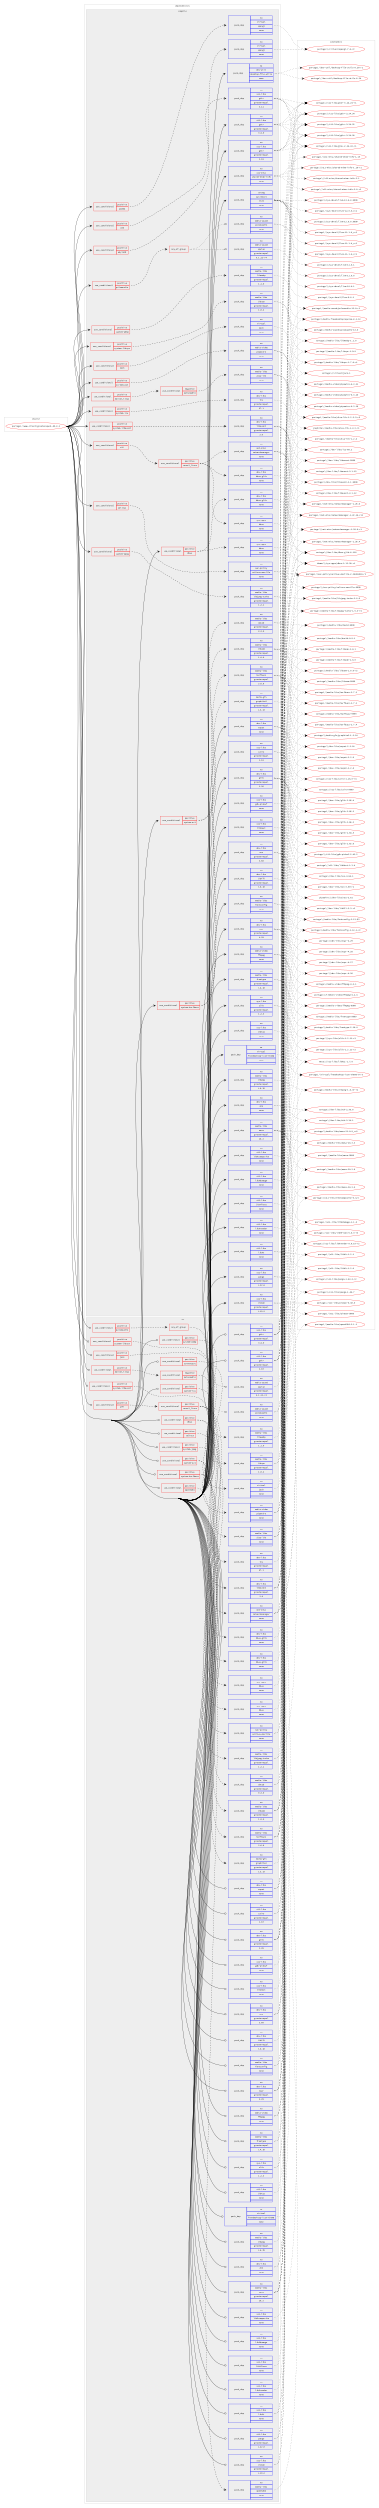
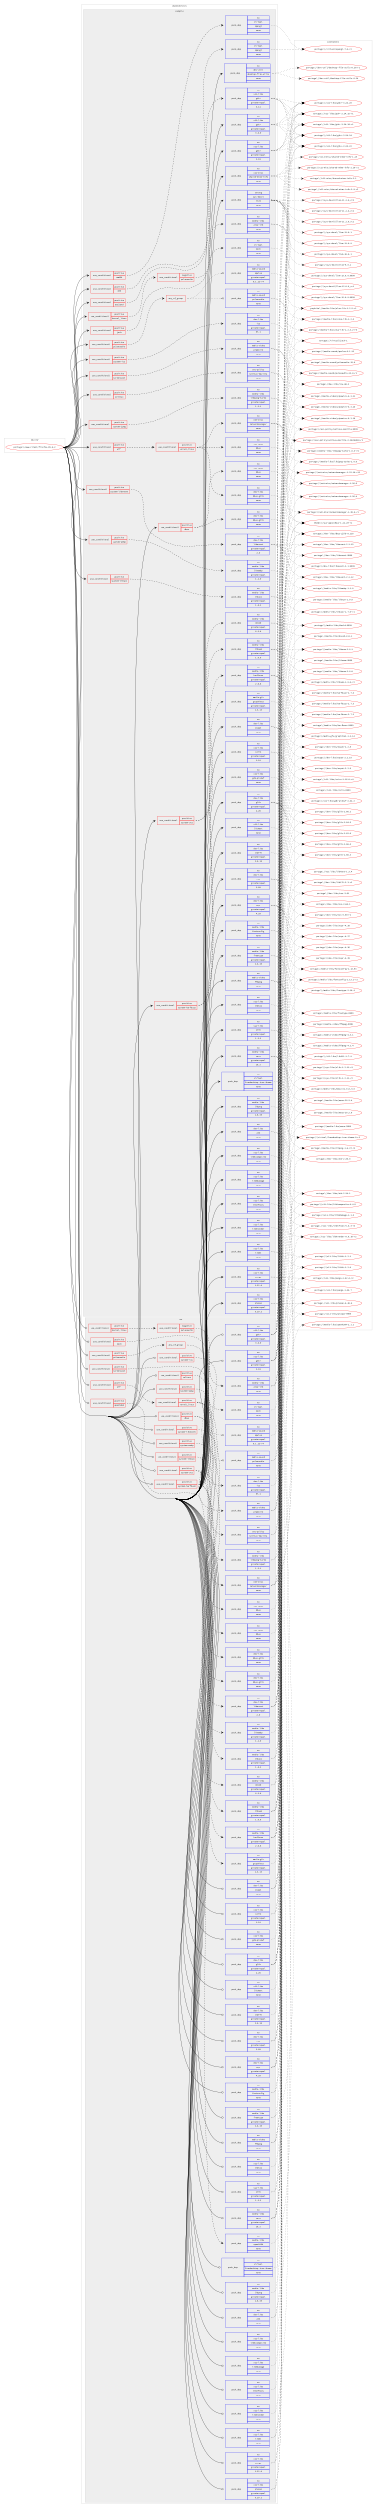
node "portage://media-freedesktop/apulse-0.1.13": label "portage://media-freedesktop/apulse-0.1.13" -> "portage://media-sound/apulse-0.1.13"
node "portage://www-client/greaterequal-85.0.2": label "portage://www-client/greaterequal-85.0.2" -> "portage://www-client/firefox-85.0.2"
node "pipewire://dev-libs/nss-3.61": label "pipewire://dev-libs/nss-3.61" -> "portage://dev-libs/nss-3.61"
node "portage://libXext-video/ffmpeg-4.2.4": label "portage://libXext-video/ffmpeg-4.2.4" -> "portage://media-video/ffmpeg-4.2.4"
node "mesa://x11-libs/libX11-1.7.0": label "mesa://x11-libs/libX11-1.7.0" -> "portage://x11-libs/libX11-1.7.0"
node "portage://media-libs/mesa-20.3.3": removed
